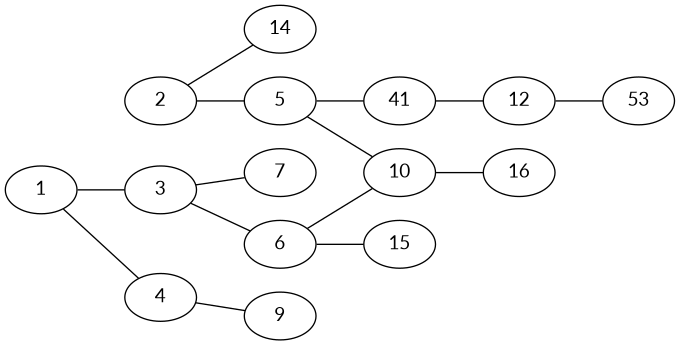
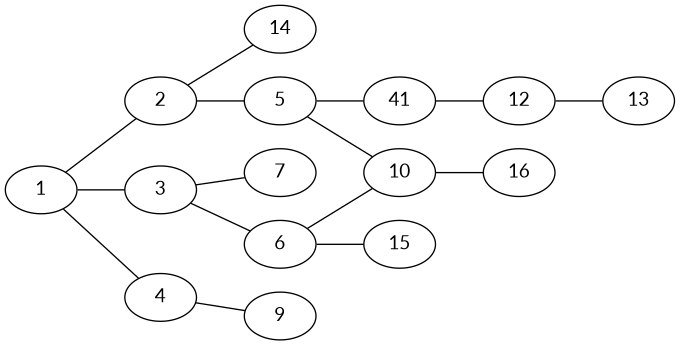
node "53": label "53" -> "13"
edge "2" -- "1": added
